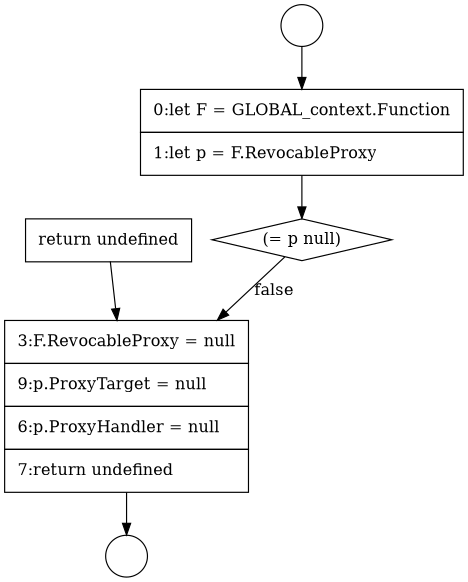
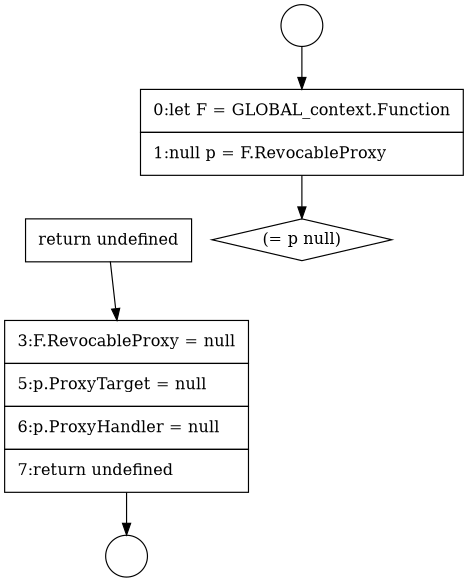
node "0:let F = GLOBAL_context.Function": text "1:let p = F.RevocableProxy" -> "1:null p = F.RevocableProxy"
edge "(= p null)" -> "3:F.RevocableProxy = null": removed, label "false"
node "3:F.RevocableProxy = null": text "9:p.ProxyTarget = null" -> "5:p.ProxyTarget = null"
